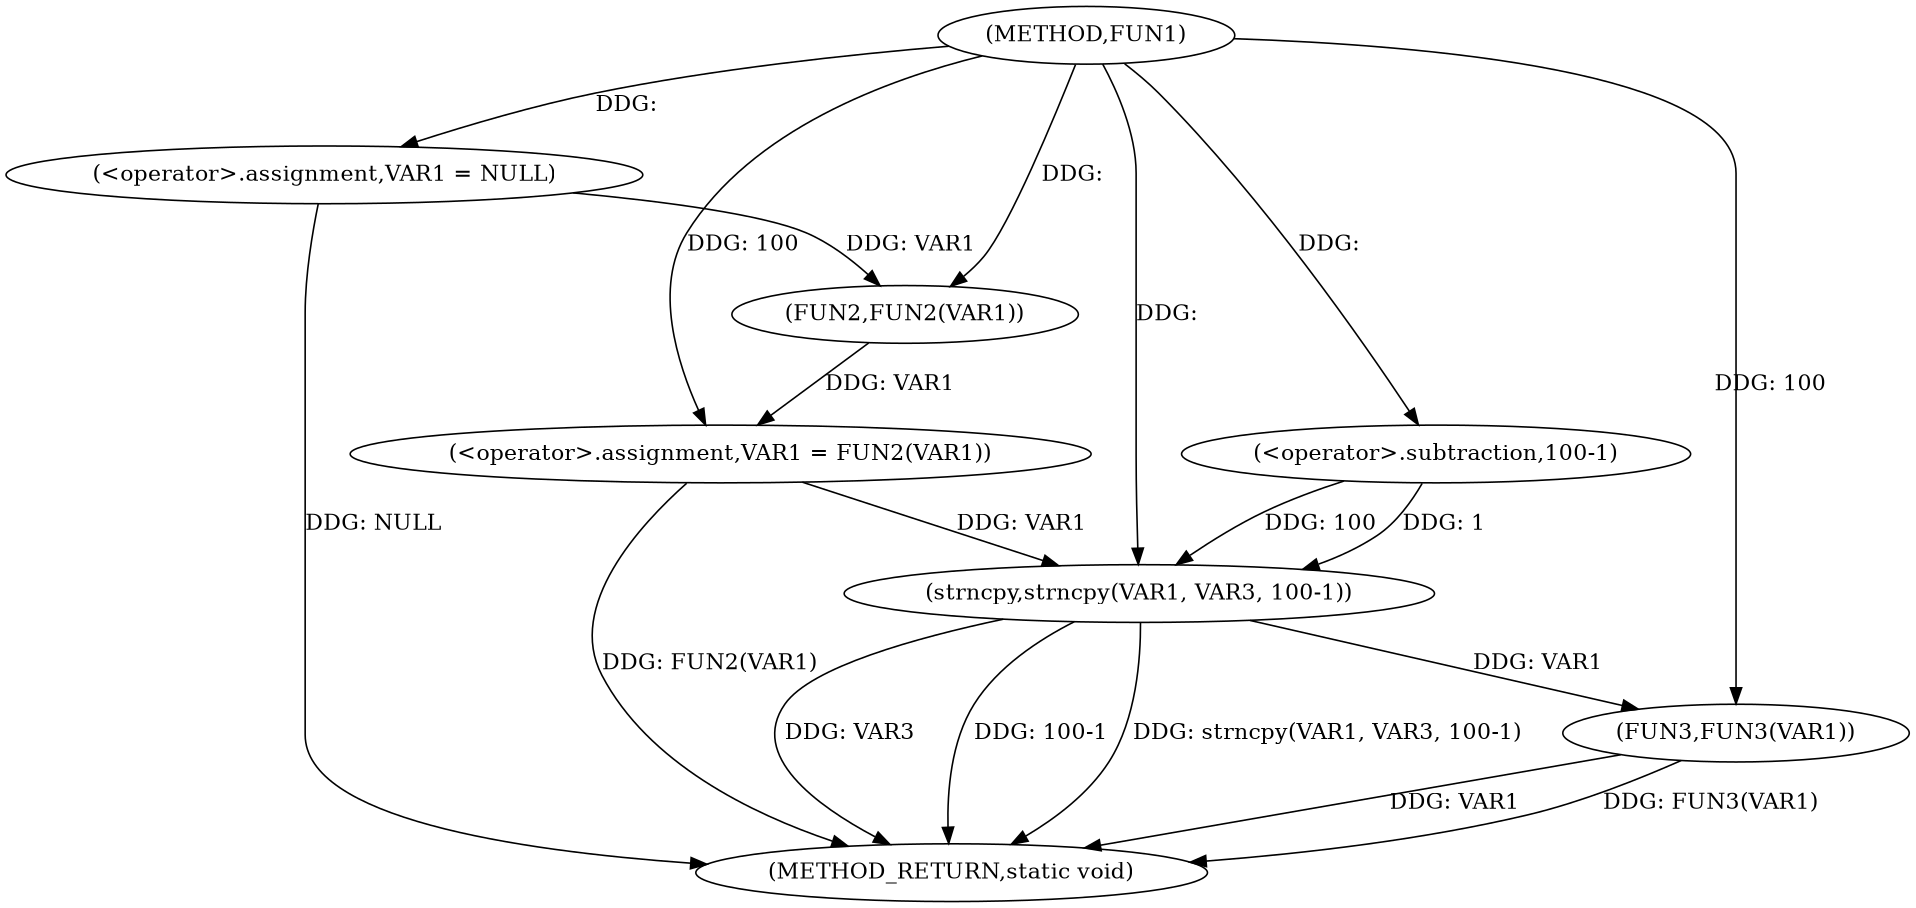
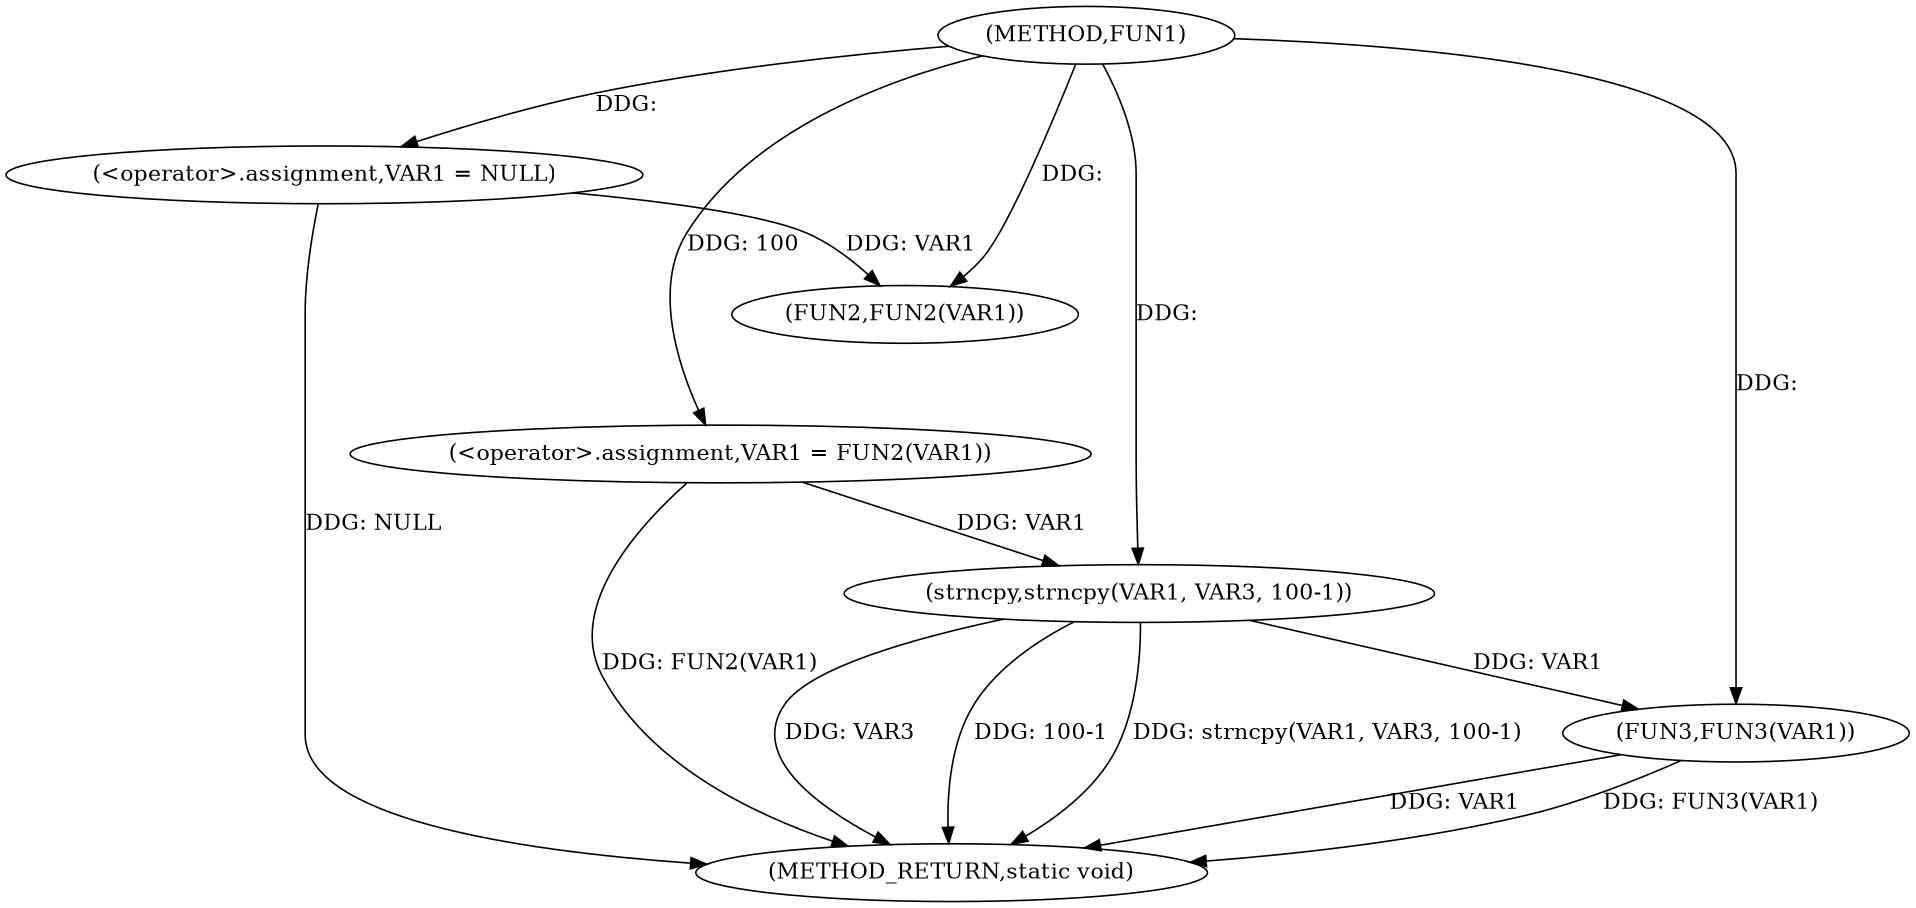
edge "(FUN2,FUN2(VAR1))" -> "(<operator>.assignment,VAR1 = FUN2(VAR1))": removed, label "DDG: VAR1"
edge "(METHOD,FUN1)" -> "(FUN3,FUN3(VAR1))": label "DDG: 100" -> "DDG: "
node "(<operator>.subtraction,100-1)": removed
